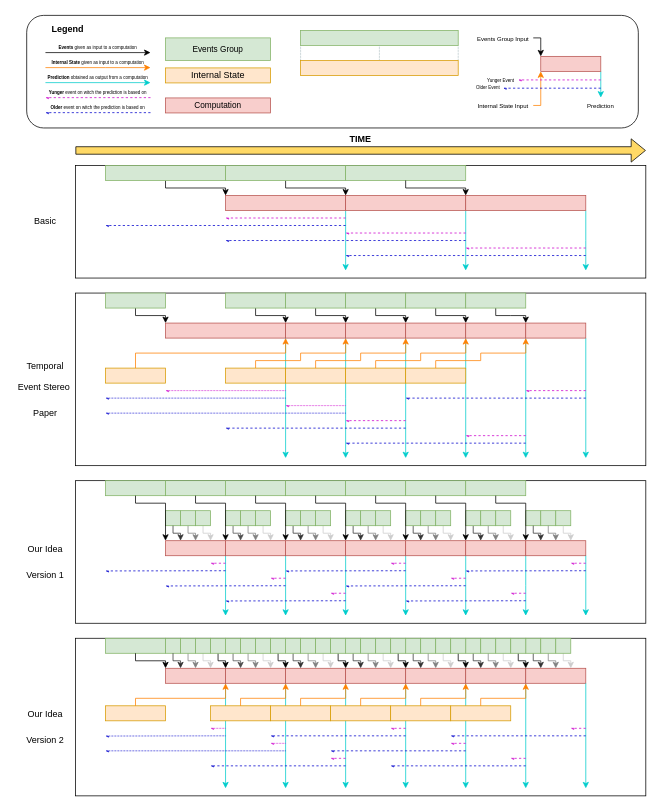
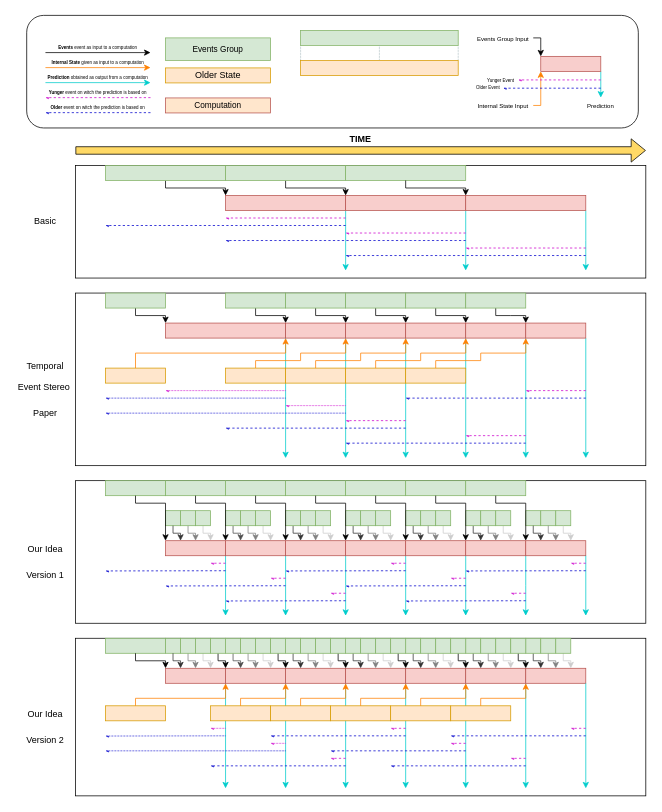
node "Legend": removed
node "Events given as input to a computation": label "Events given as input to a computation" -> "Events event as input to a computation"
node "Internal State": label "Internal State" -> "Older State"
node "Computation": fillcolor #f8cecc -> #ffe6cc
